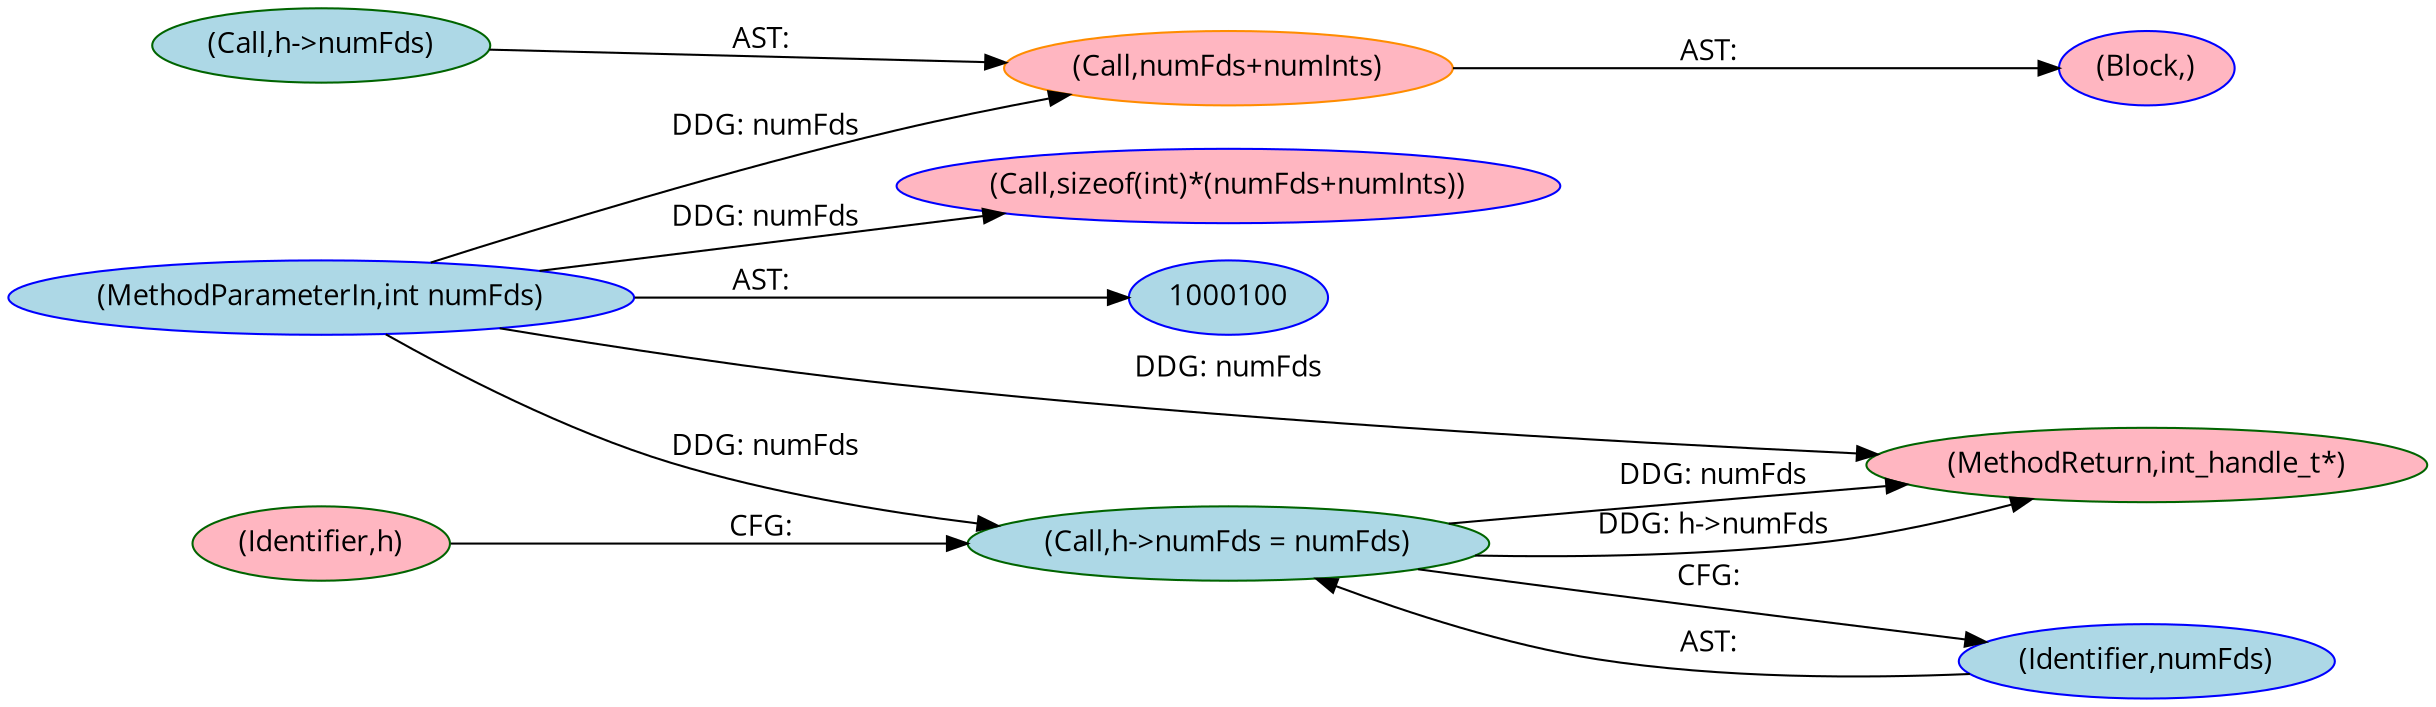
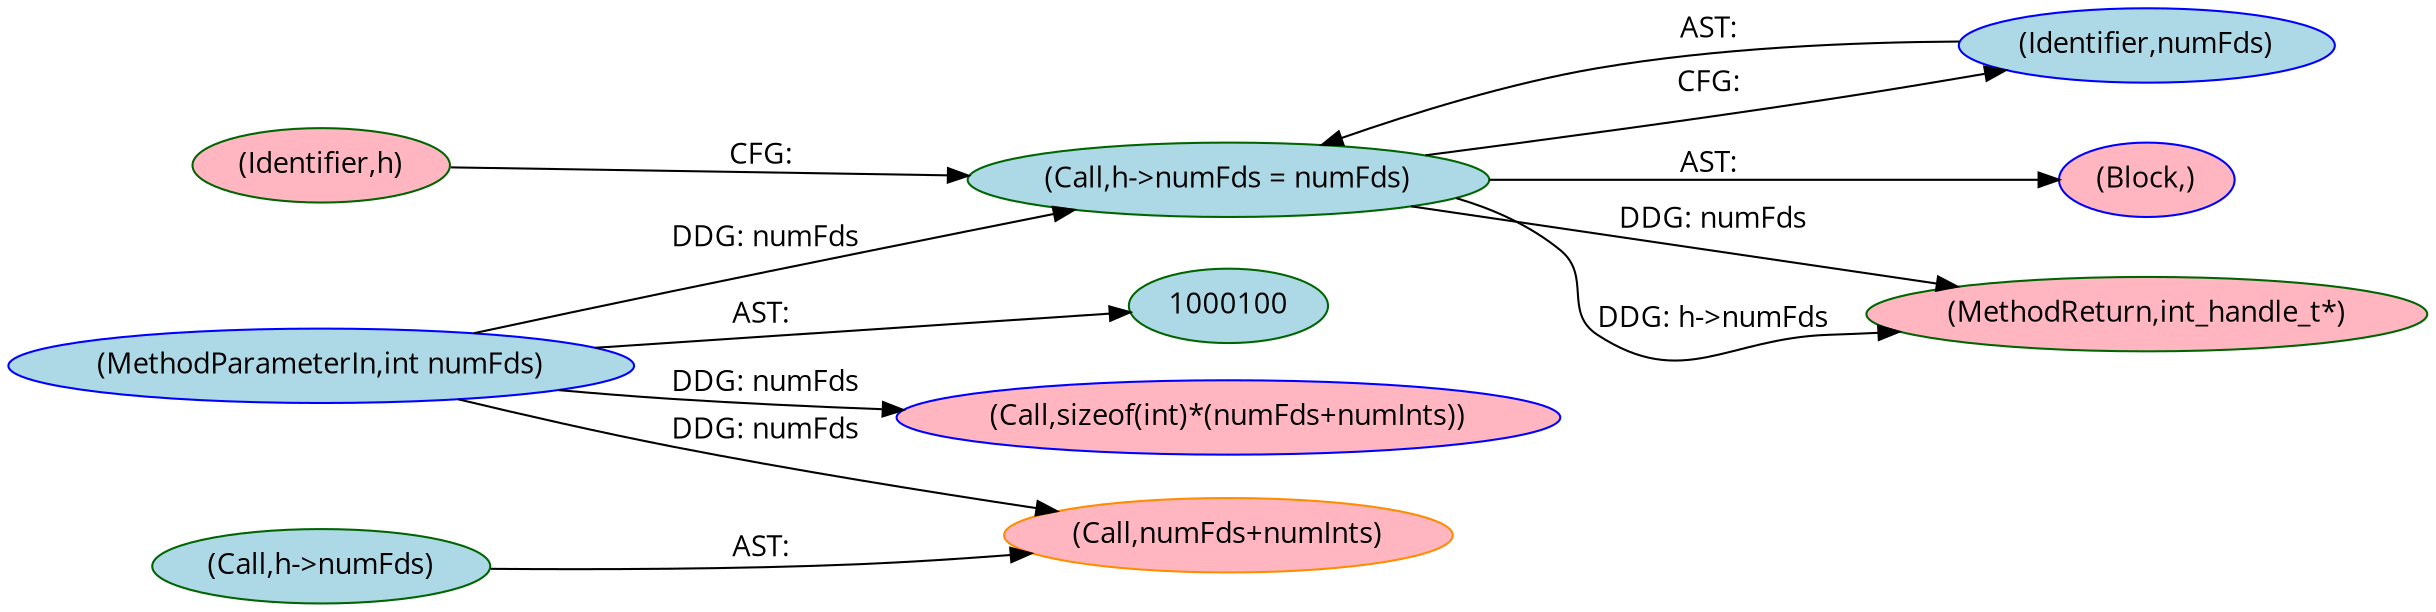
edge "(Call,numFds+numInts)" -> "(Block,)": now "(Call,h->numFds = numFds)" -> "(Block,)"
node "1000100": color blue -> darkgreen
edge "(MethodParameterIn,int numFds)" -> "(MethodReturn,int_handle_t*)": removed, label "DDG: numFds"
